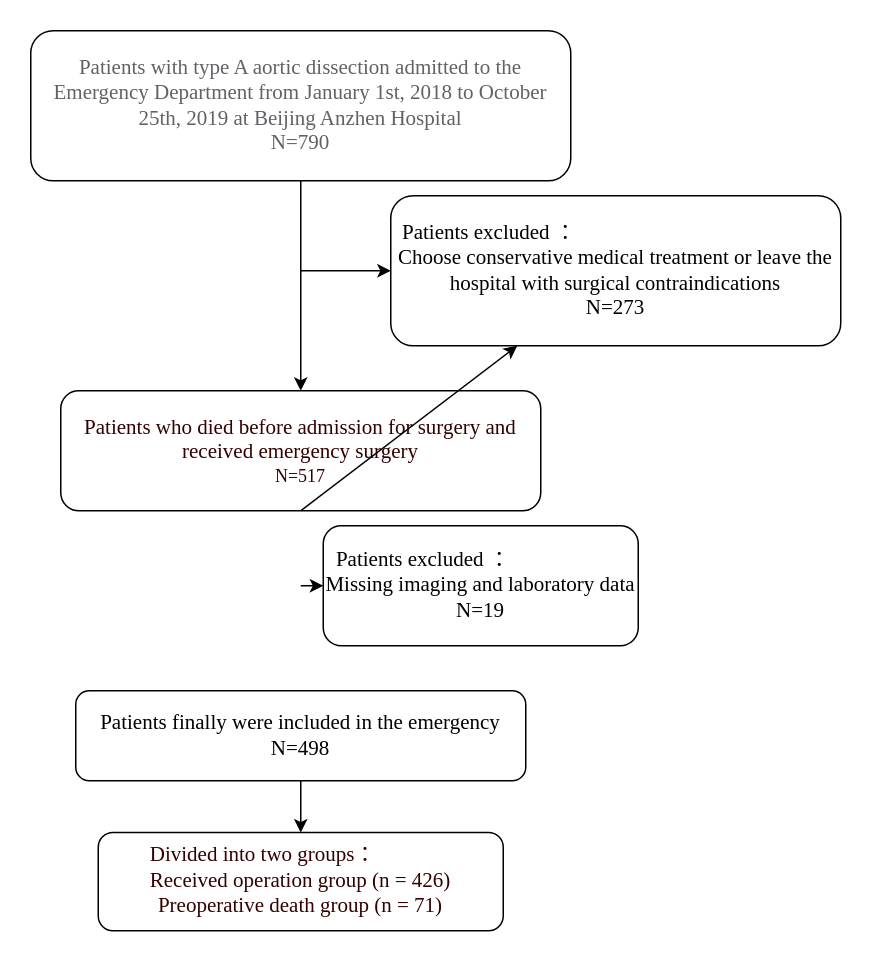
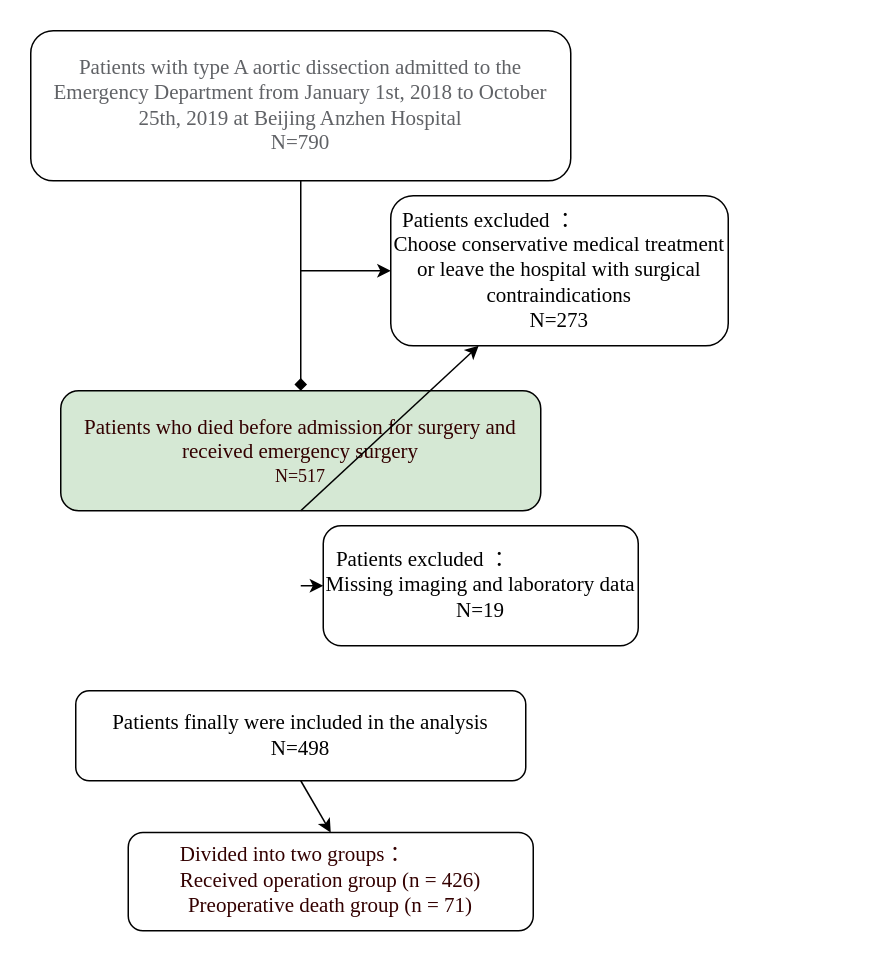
node "Patients excluded ： Choose conservative medical treatment or leave the hospital with surgical contraindications N=273": size 450x150 -> 338x150
edge "Patients with type A aortic dissection admitted to the Emergency Department from January 1st, 2018 to October 25th, 2019 at Beijing Anzhen Hospital N=790" -> "Patients who died before admission for surgery and received emergency surgery N=517": arrowhead classic -> diamond
node "Patients who died before admission for surgery and received emergency surgery N=517": fillcolor #ffffff -> #d5e8d4
node "Patients finally were included in the emergency N=498": label "Patients finally were included in the emergency N=498" -> "Patients finally were included in the analysis N=498"
node "Divided into two groups： Received operation group (n = 426) Preoperative death group (n = 71)": moved (301, 882) -> (331, 882)
